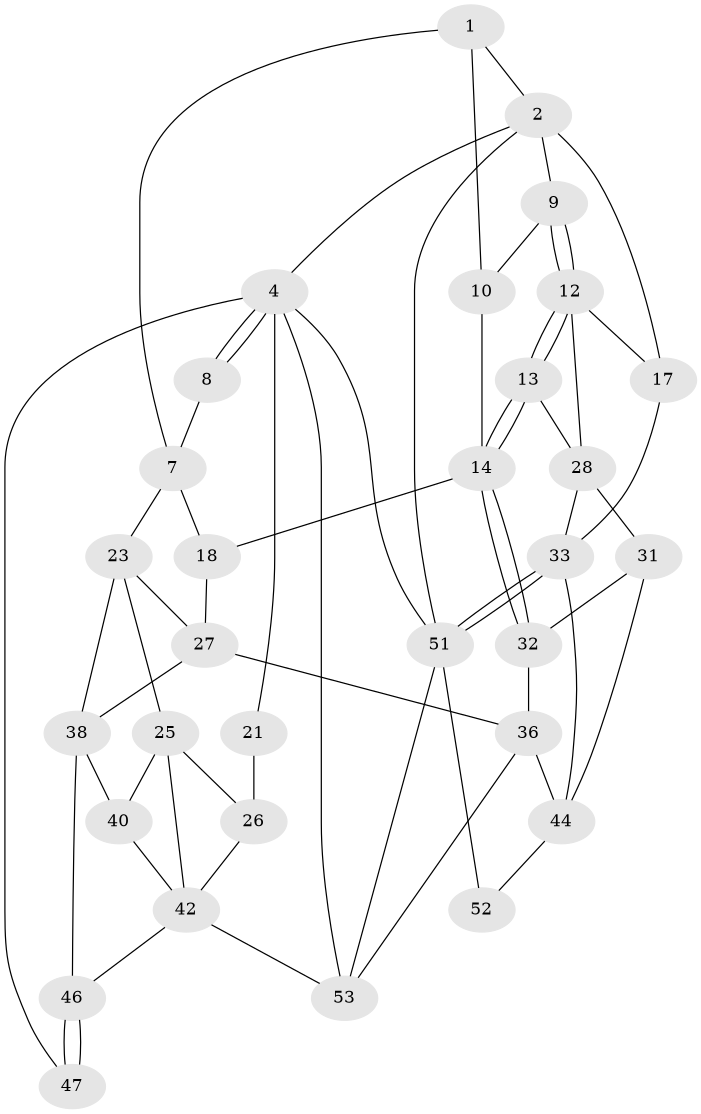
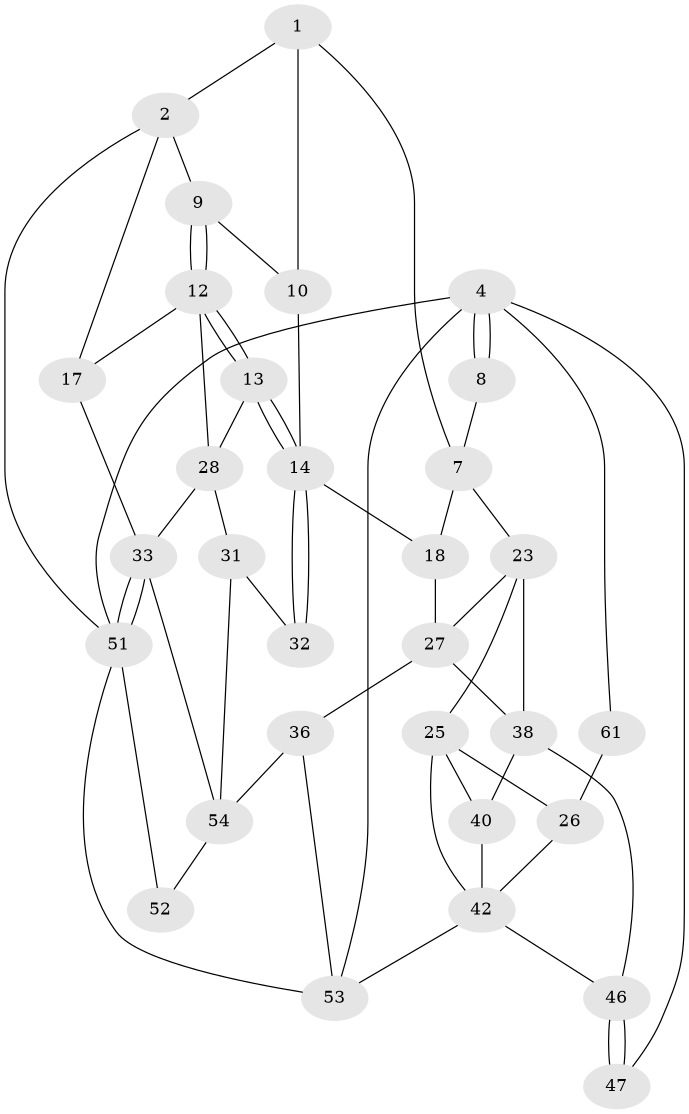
edge "2" -- "4": removed
edge "32" -- "36": removed
node "21": label "21" -> "61"
node "44": label "44" -> "54"
